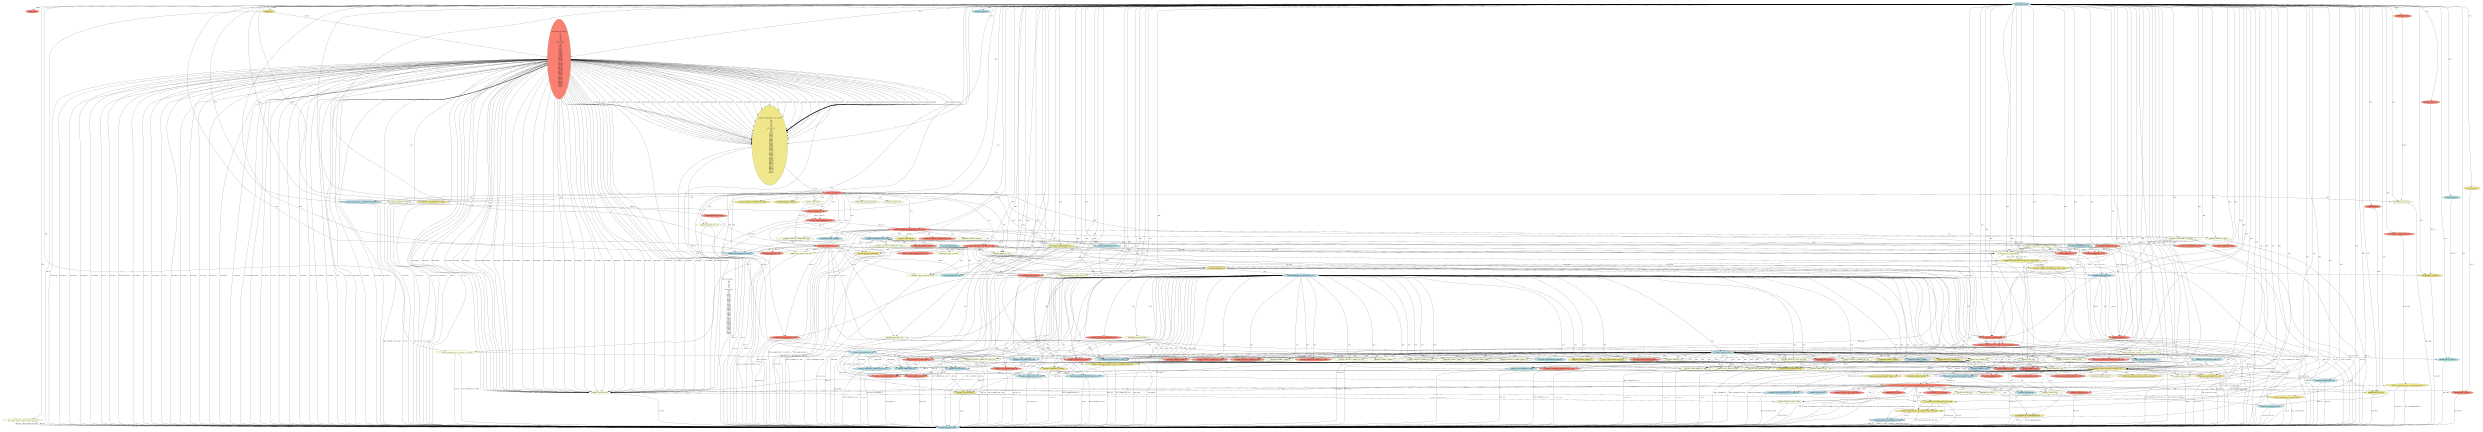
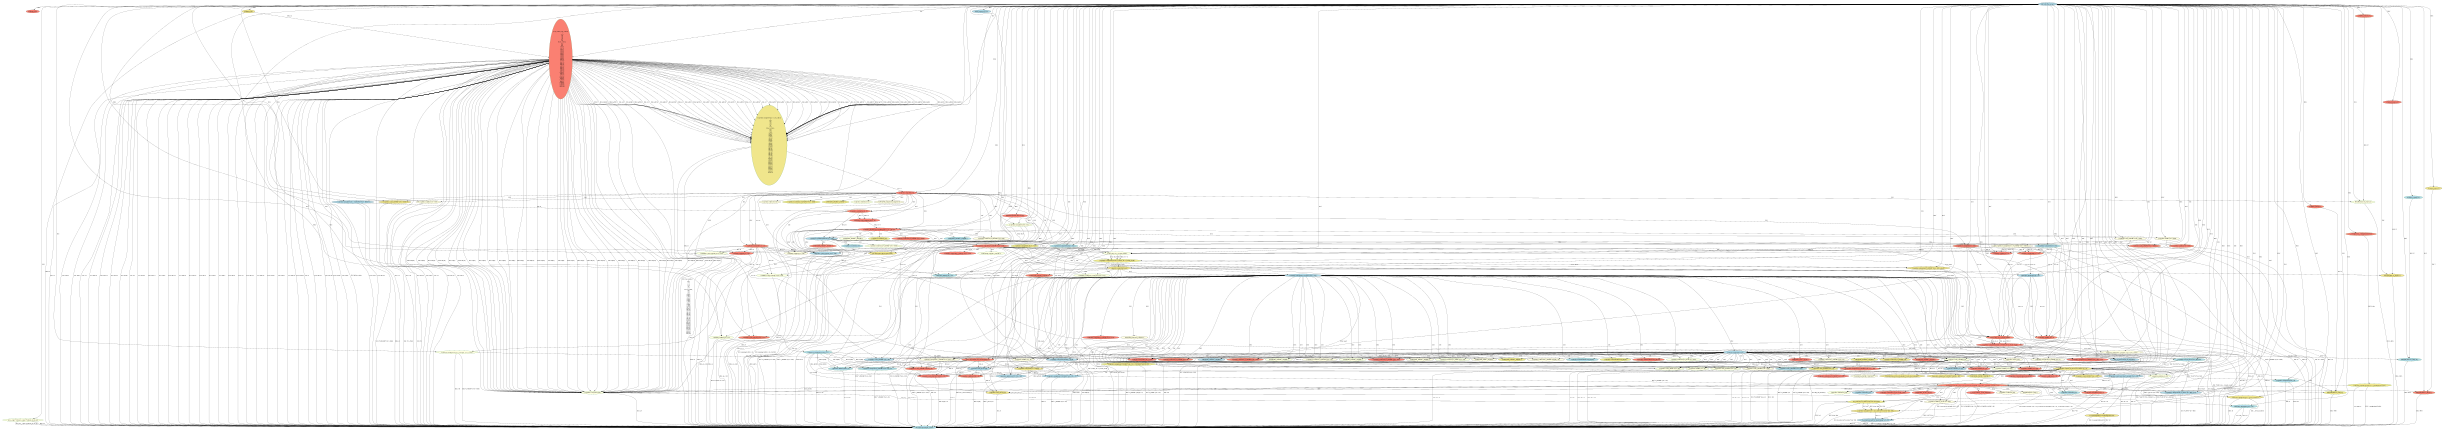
edge "(<operator>.assignment,v24 = v10)" -> "(METHOD,tftp_connect)": reversed
